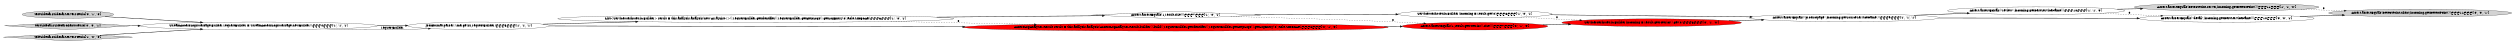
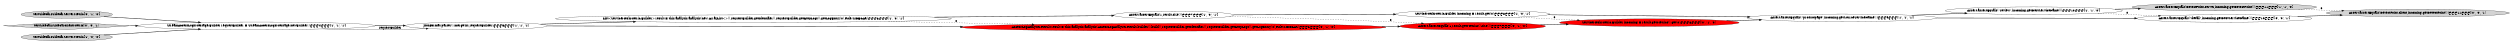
node "Assert.assertEquals(1,result.size())@@@7@@@['1', '0', '1']": shape diamond -> ellipse
node "testSidecar2SidecarServerMetric['1', '0', '0']": shape diamond -> ellipse
